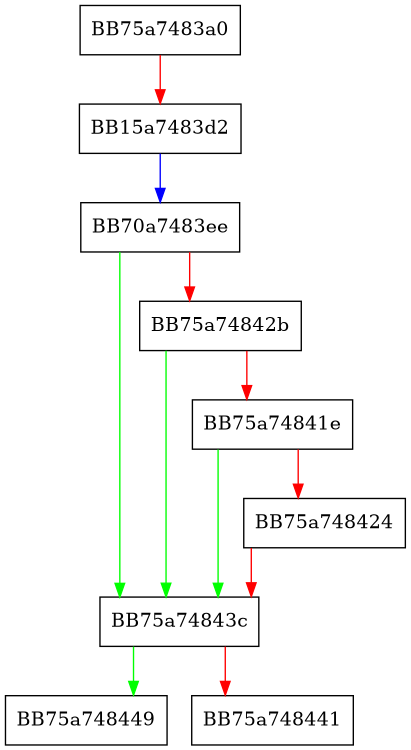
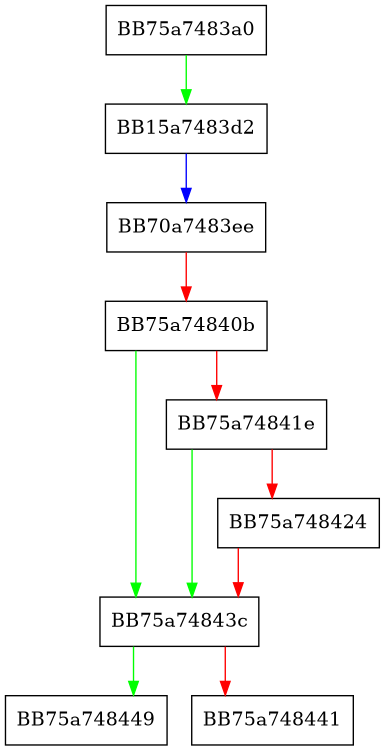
edge "BB75a7483a0" -> "BB15a7483d2": color red -> green
node "BB75a74842b": label "BB75a74842b" -> "BB75a74840b"
edge "BB70a7483ee" -> "BB75a74843c": removed
